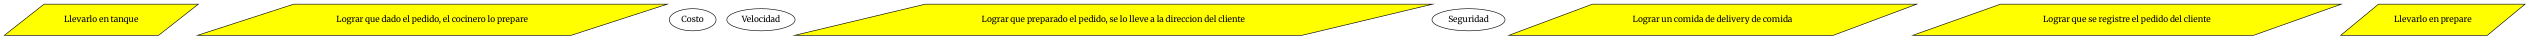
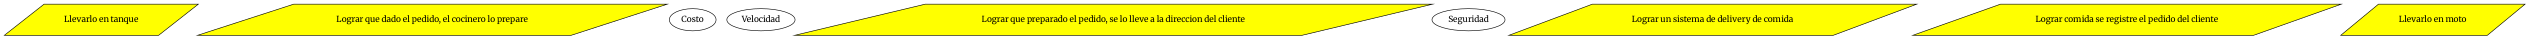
node "Lograr un comida de delivery de comida": label "Lograr un comida de delivery de comida" -> "Lograr un sistema de delivery de comida"
node "Lograr que se registre el pedido del cliente": label "Lograr que se registre el pedido del cliente" -> "Lograr comida se registre el pedido del cliente"
node "Llevarlo en prepare": label "Llevarlo en prepare" -> "Llevarlo en moto"
